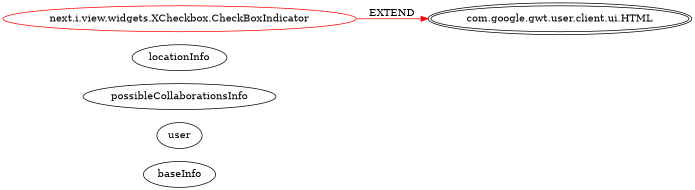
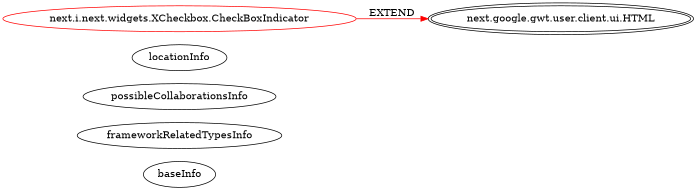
node "next.i.view.widgets.XCheckbox.CheckBoxIndicator": label "next.i.view.widgets.XCheckbox.CheckBoxIndicator" -> "next.i.next.widgets.XCheckbox.CheckBoxIndicator"
node "com.google.gwt.user.client.ui.HTML": label "com.google.gwt.user.client.ui.HTML" -> "next.google.gwt.user.client.ui.HTML"
node "user": label "user" -> "frameworkRelatedTypesInfo"
